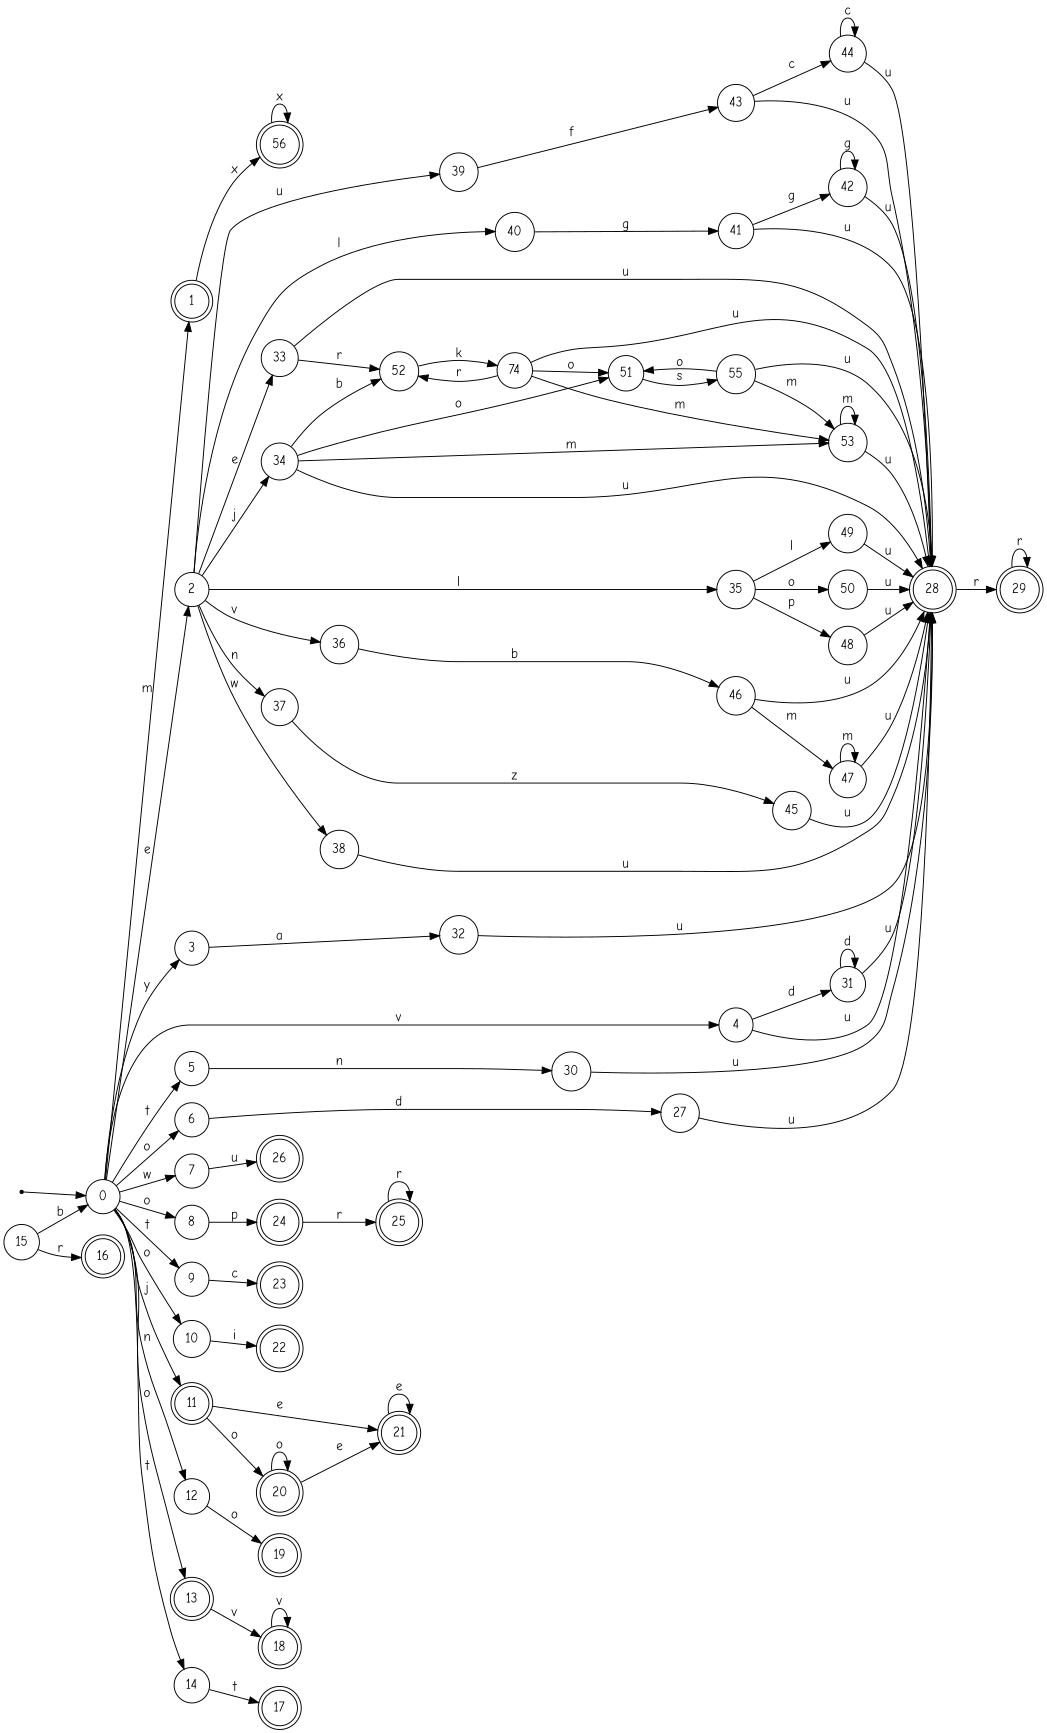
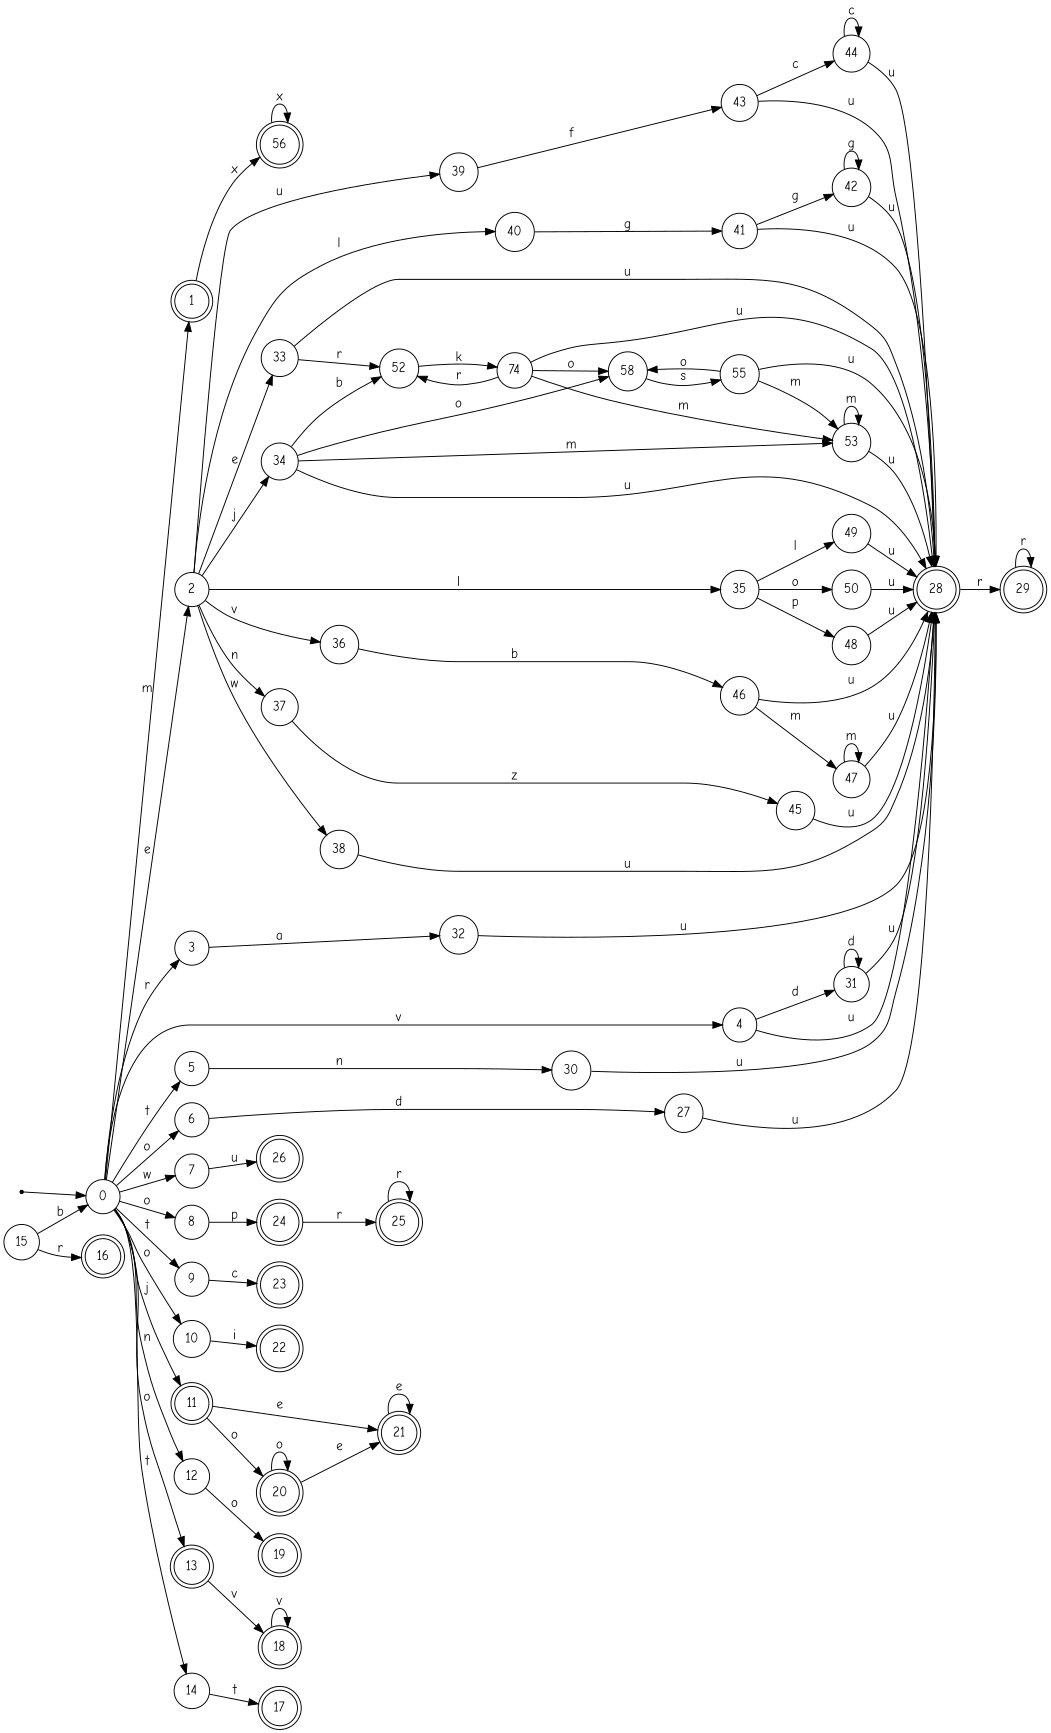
node "51": label "51" -> "58"
edge "0" -> "3": label "y" -> "r"
